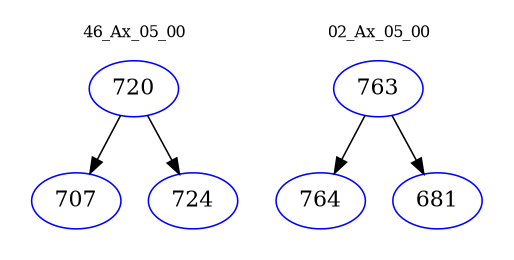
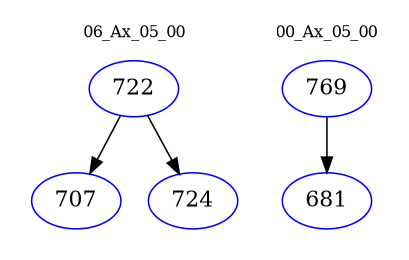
cluster "46_Ax_05_00": label "46_Ax_05_00" -> "06_Ax_05_00"
cluster "02_Ax_05_00": label "02_Ax_05_00" -> "00_Ax_05_00"
node "720": label "720" -> "722"
node "763": label "763" -> "769"
node "764": removed
